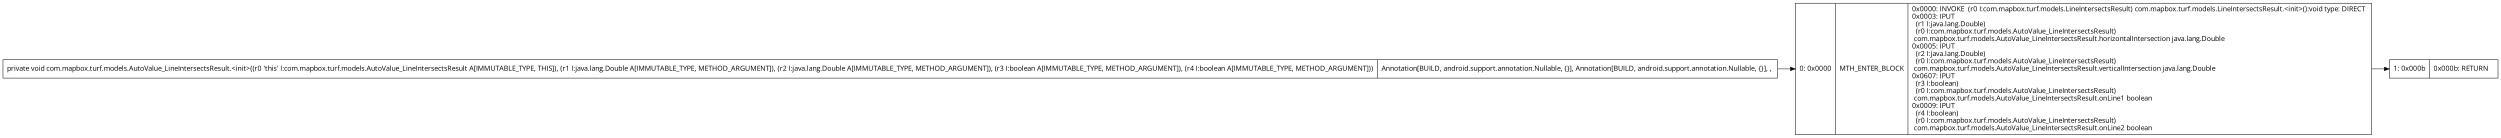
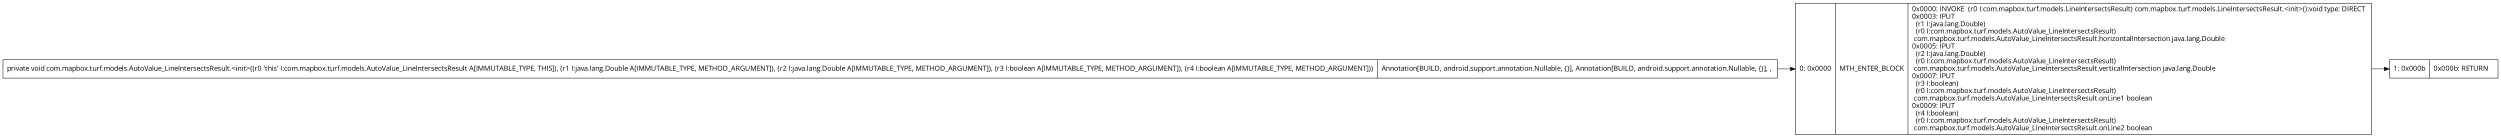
node "0: 0x0000": text "0x0607: IPUT" -> "0x0007: IPUT"
